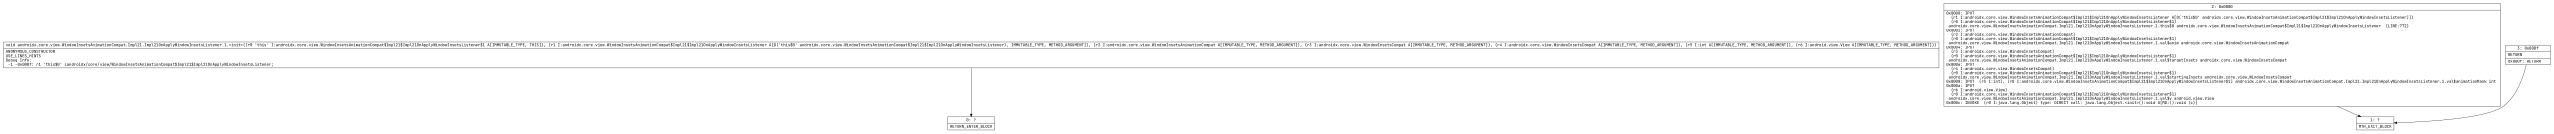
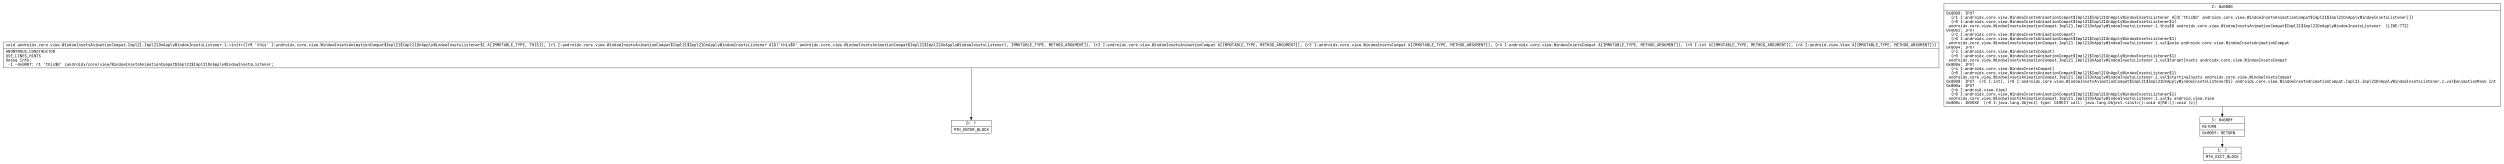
edge "2: 0x0000" -> "1: ?": now "2: 0x0000" -> "3: 0x000f"
node "0: ?": text "RETURN_ENTER_BLOCK" -> "MTH_ENTER_BLOCK"
